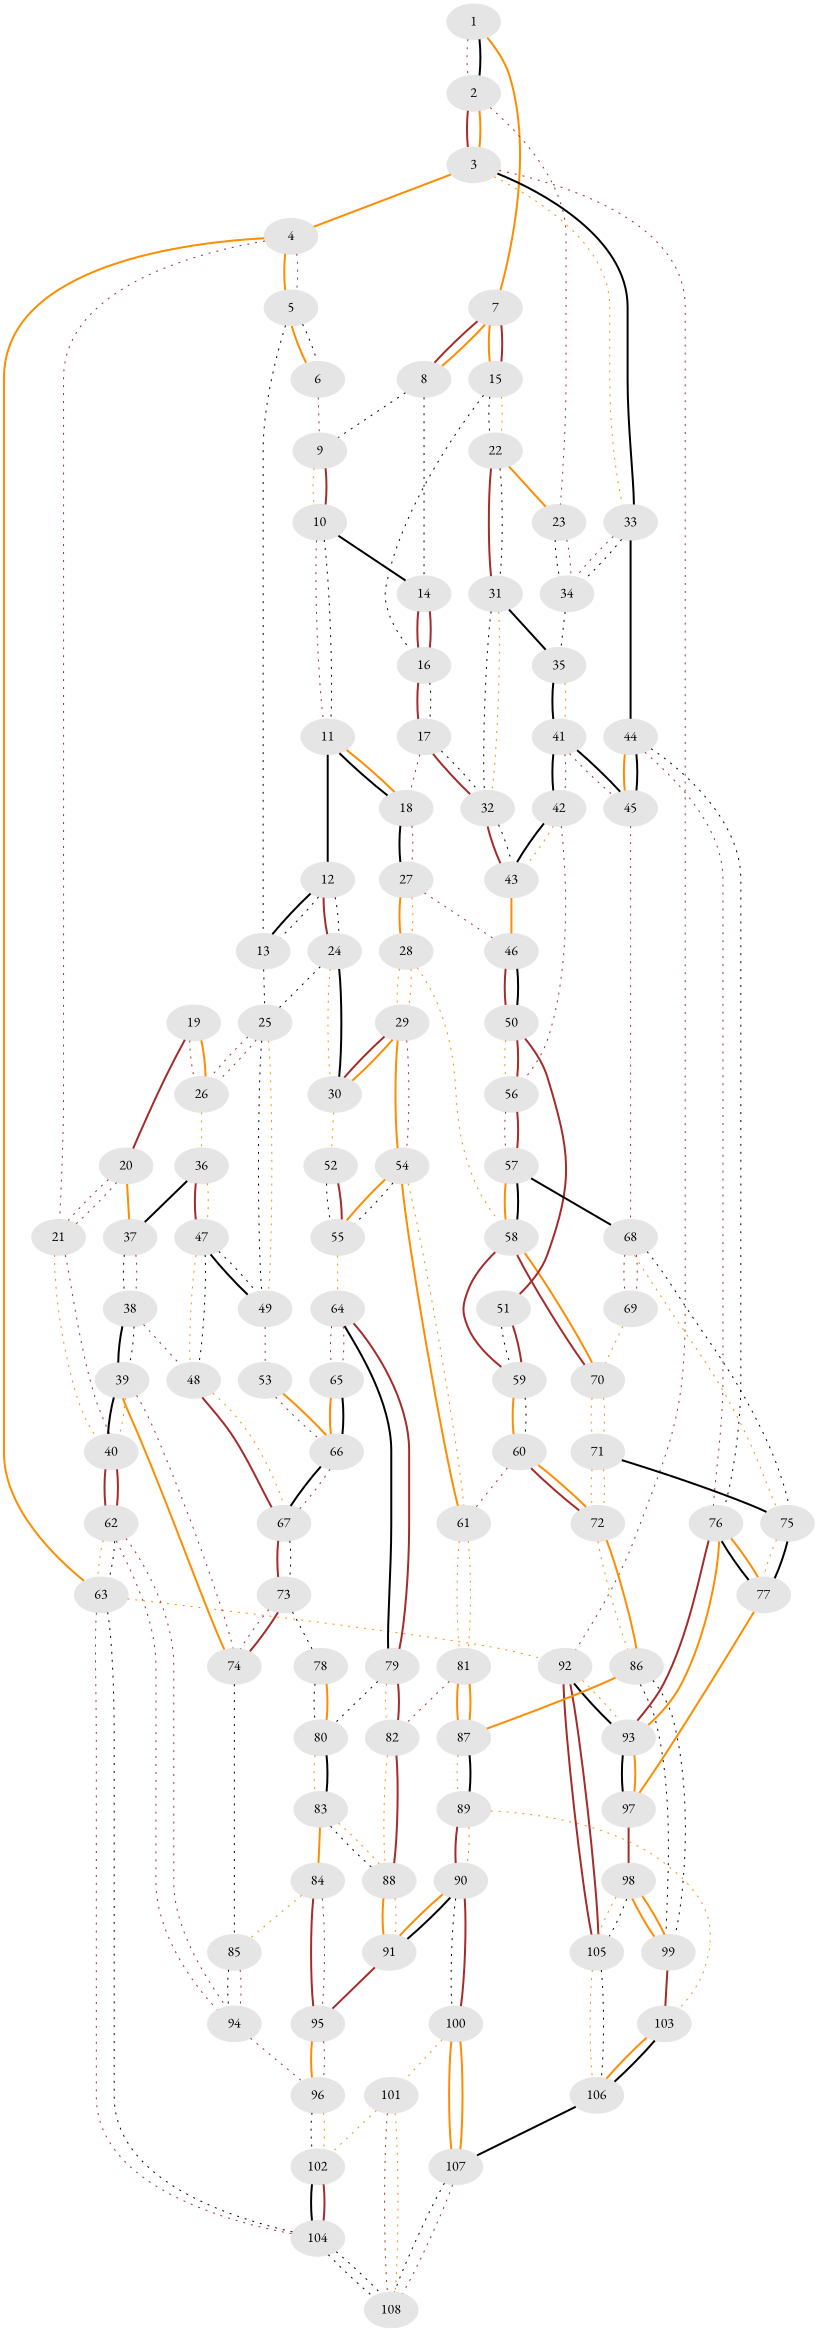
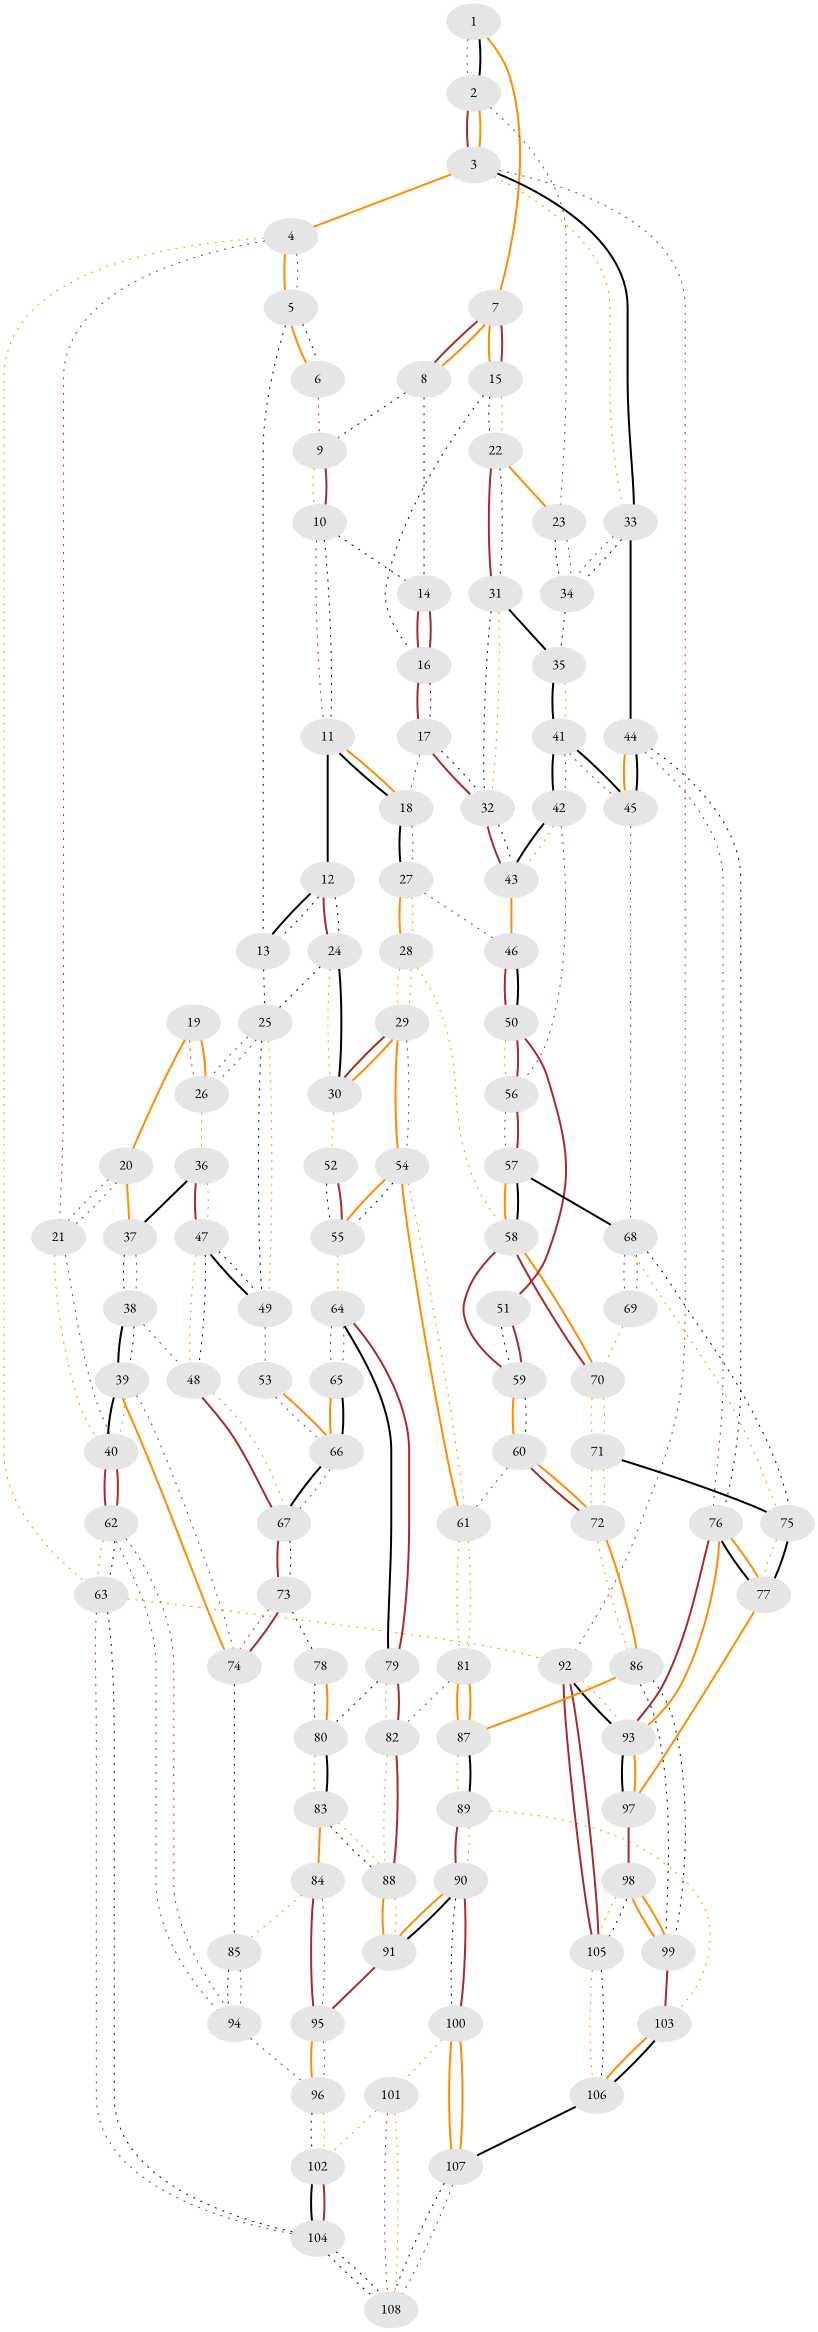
edge "10" -- "14": style bold -> dotted
edge "4" -- "63": style bold -> dotted
edge "19" -- "20": color brown -> darkorange
